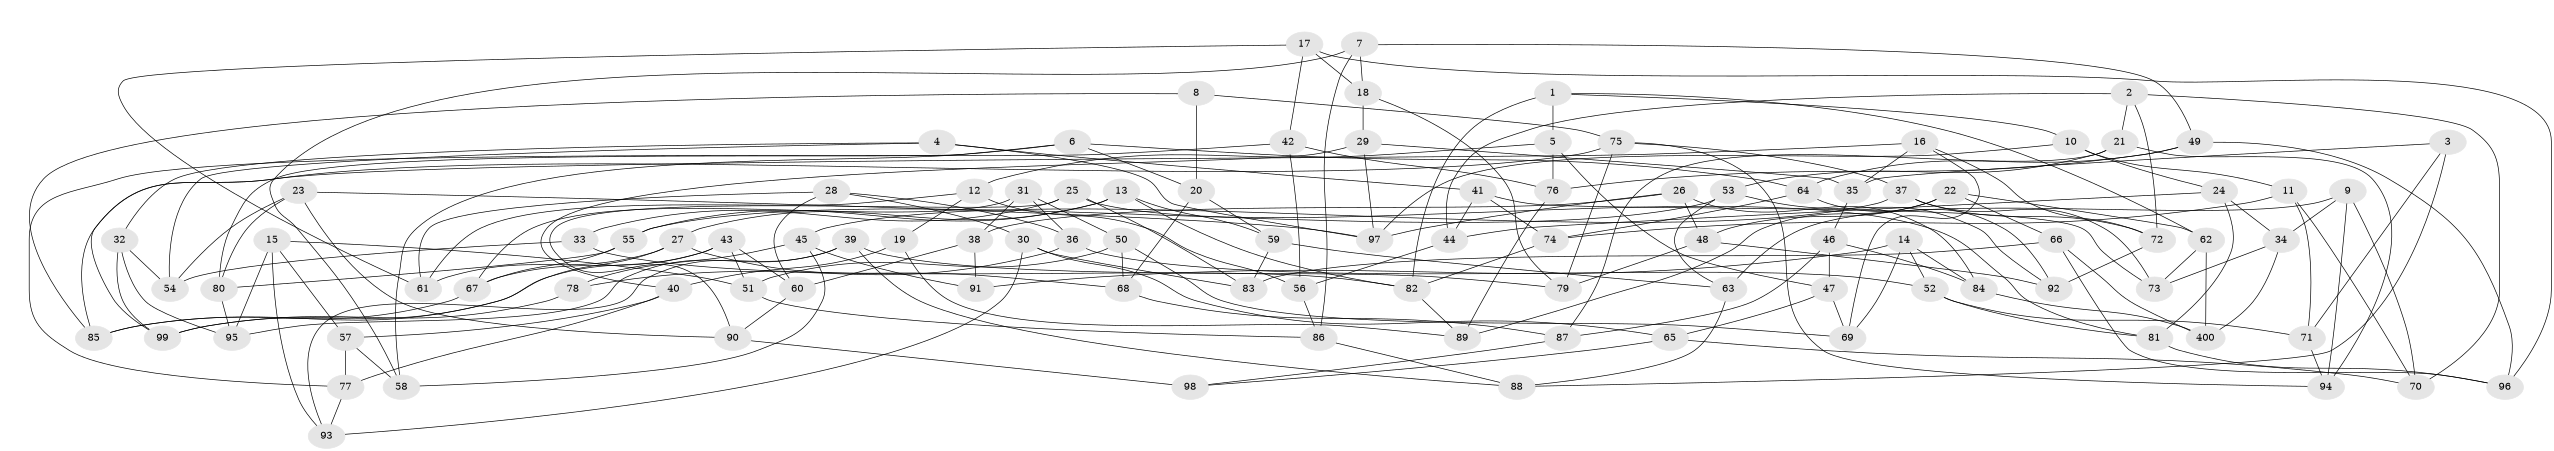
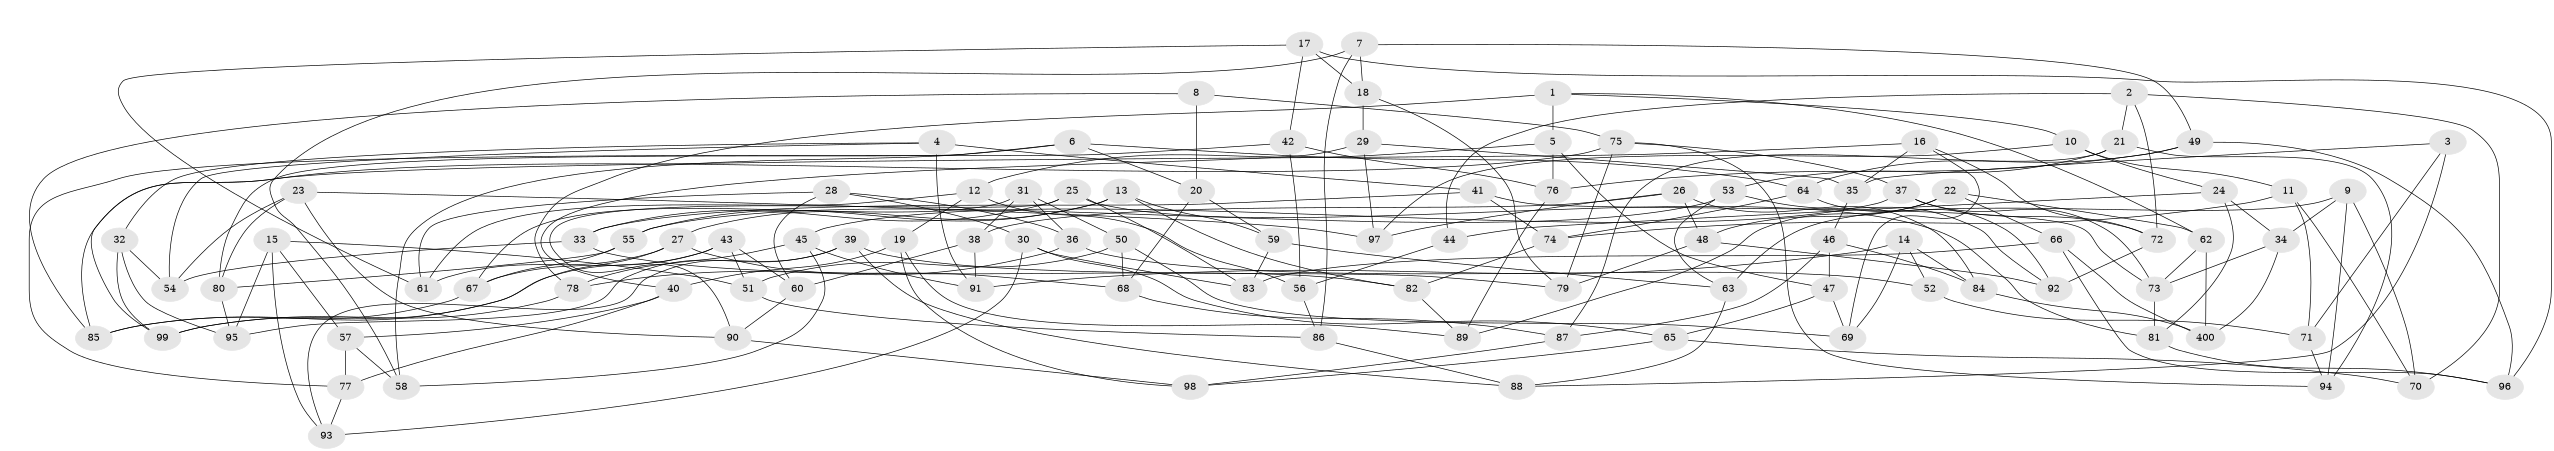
edge "1" -- "82": now "1" -- "78"
edge "4" -- "97": now "4" -- "91"
edge "41" -- "44": now "41" -- "33"
edge "52" -- "81": now "73" -- "81"
edge "19" -- "98": added
